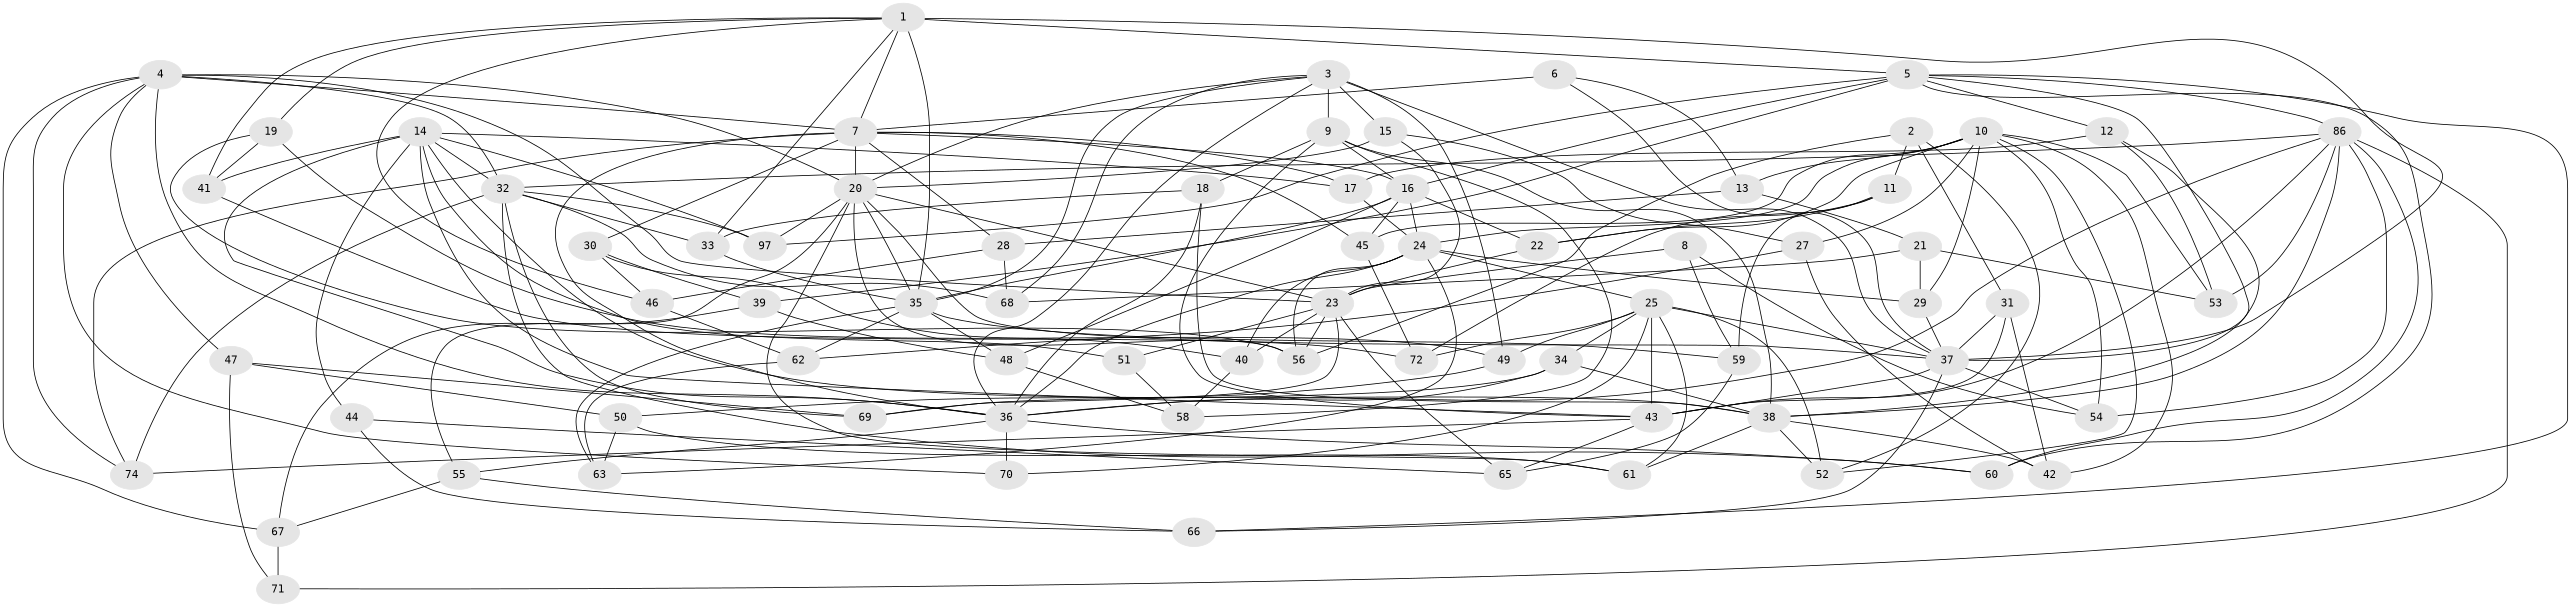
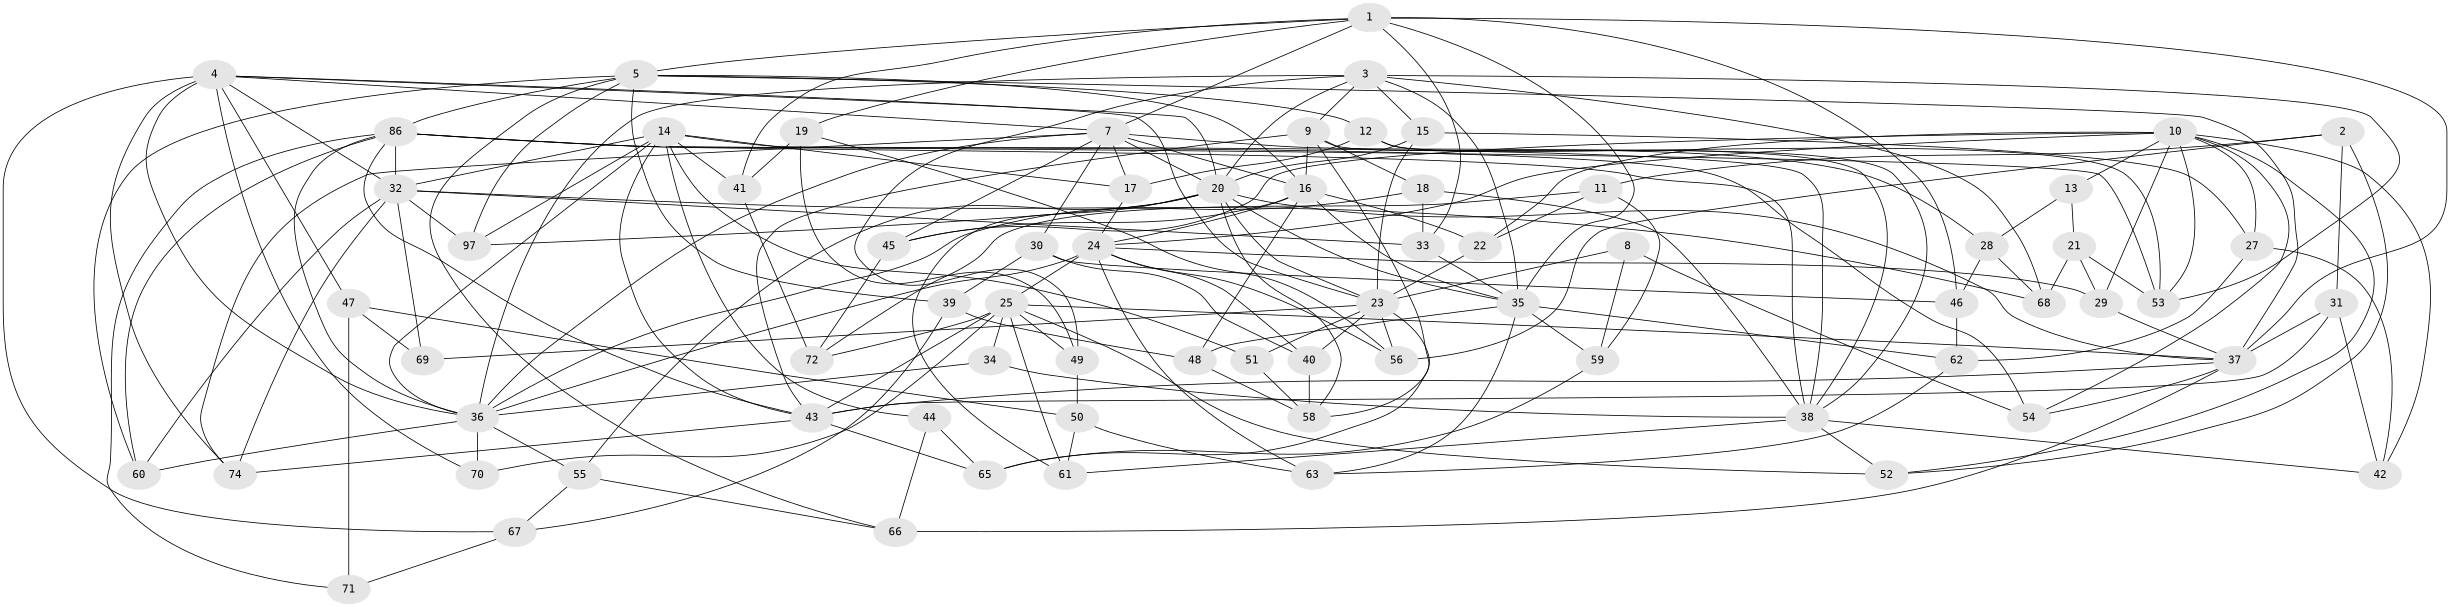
node "6": removed
edge "3" -- "37": now "3" -- "53"
edge "20" -- "56": now "20" -- "58"
edge "34" -- "69": removed
